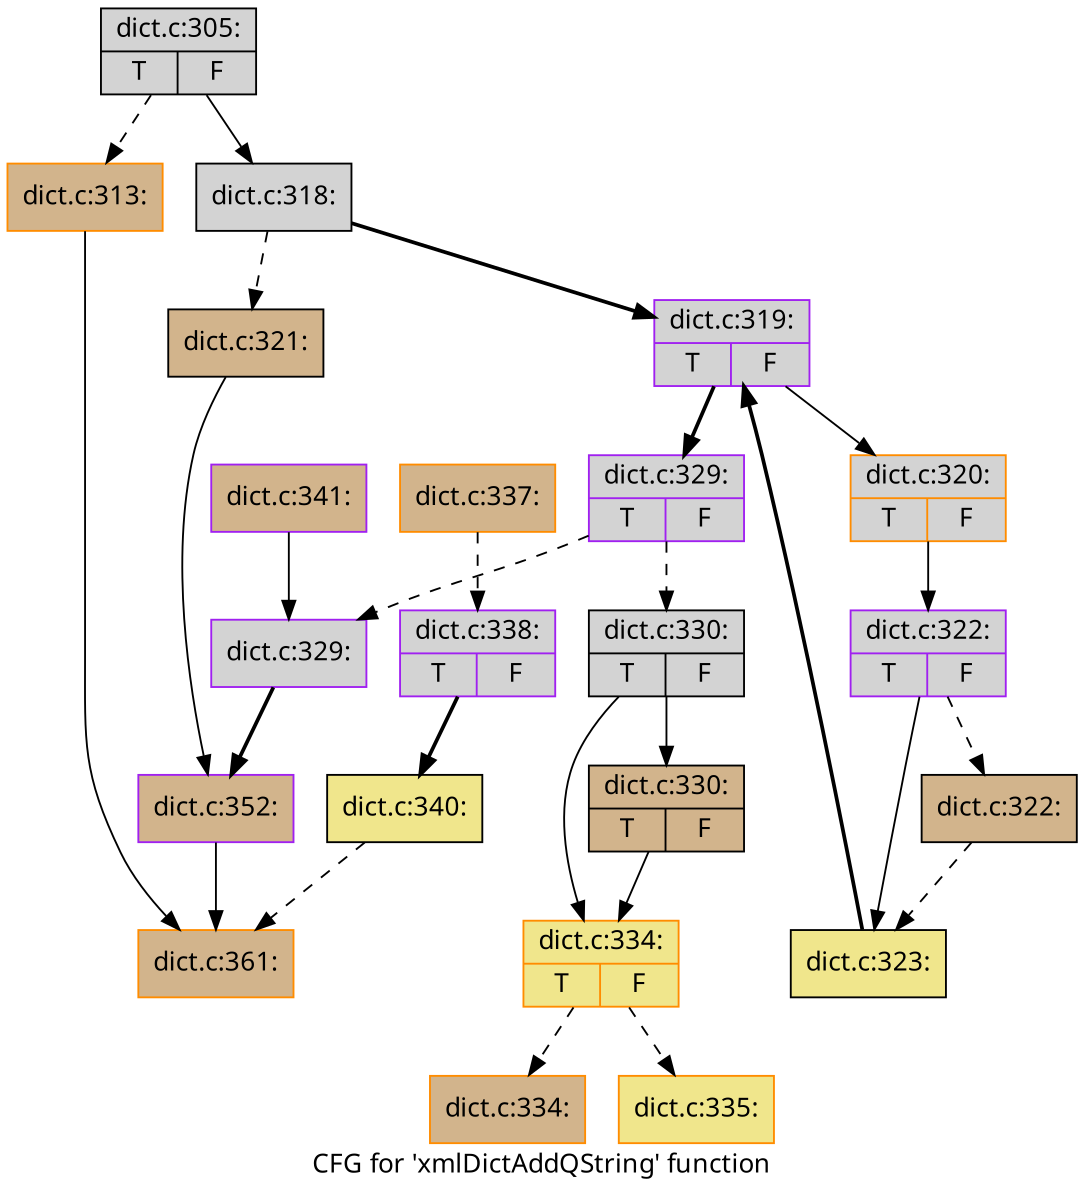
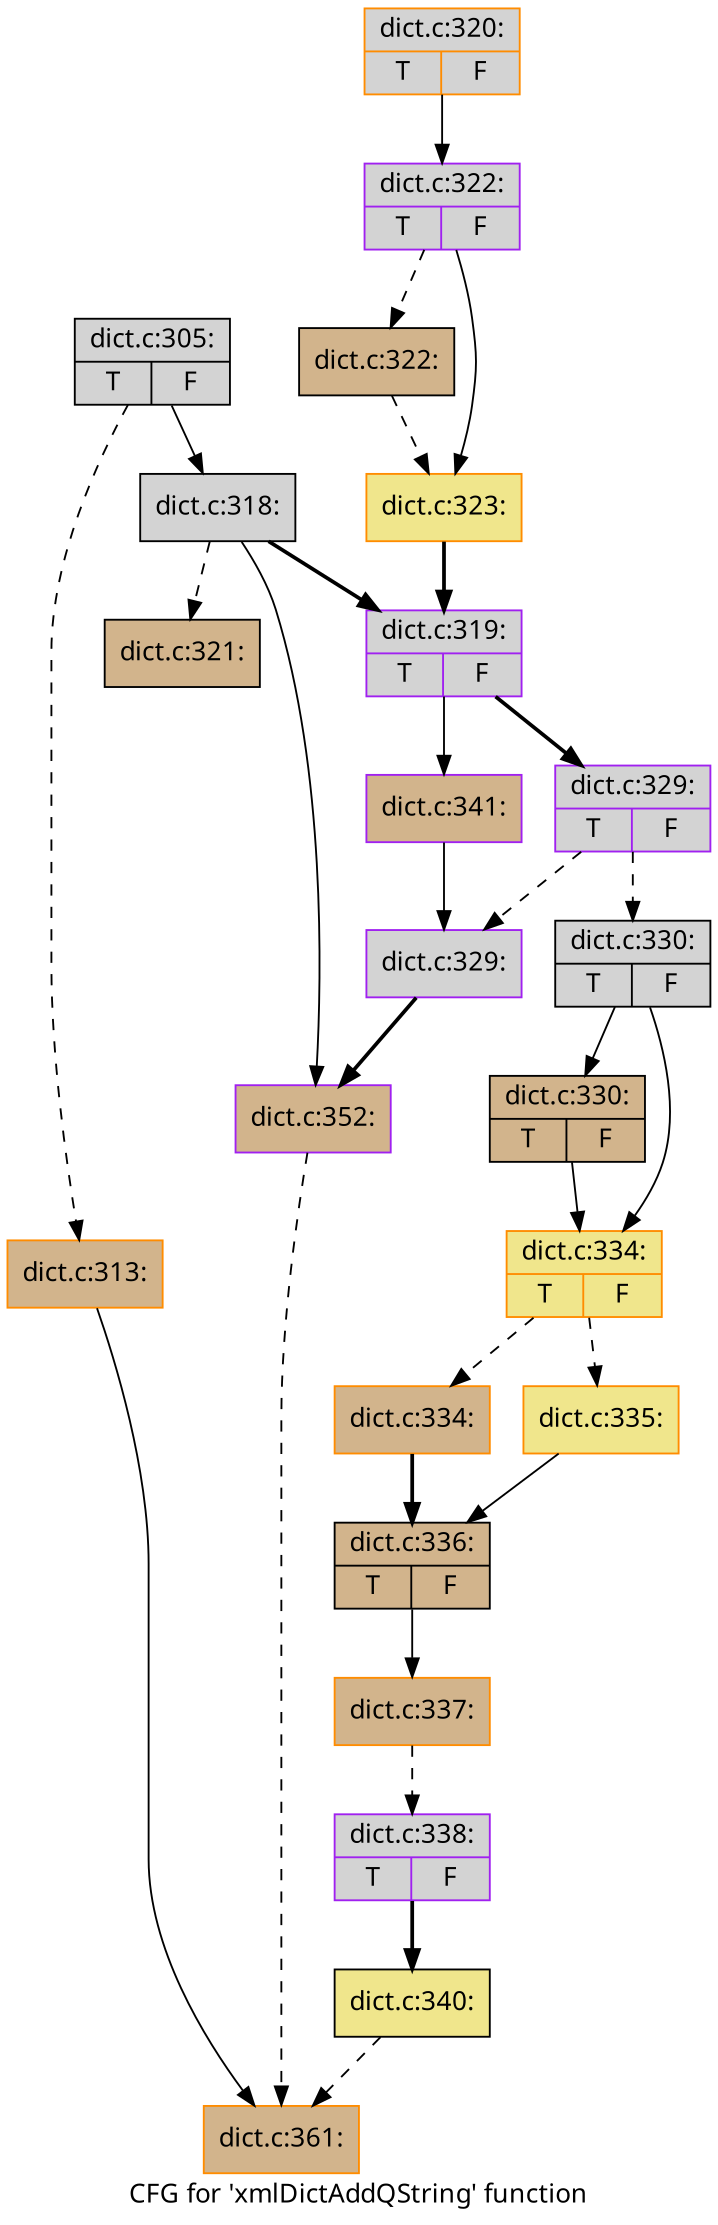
edge "dict.c:319:" -> "dict.c:320:": now "dict.c:319:" -> "dict.c:341:"
edge "dict.c:321:" -> "dict.c:352:": now "dict.c:318:" -> "dict.c:352:"
edge "dict.c:352:" -> "dict.c:361:": style solid -> dashed
node "dict.c:323:": color black -> darkorange
node "dict.c:336:": added
